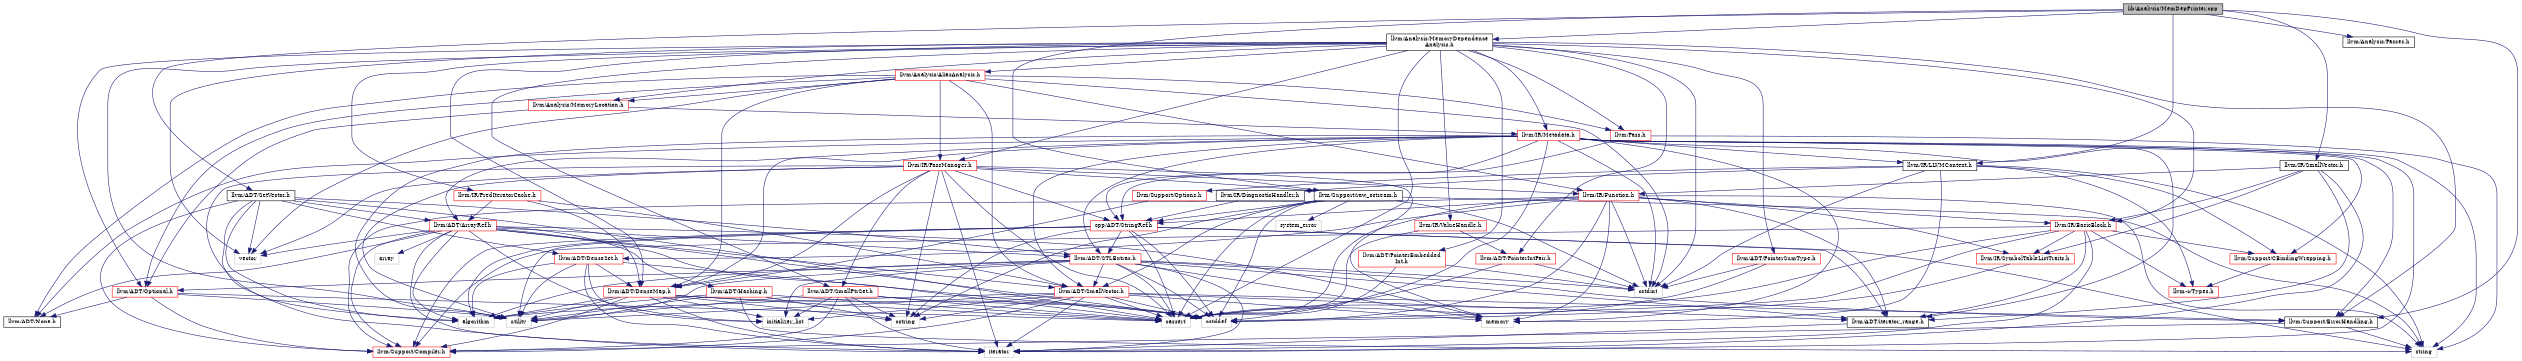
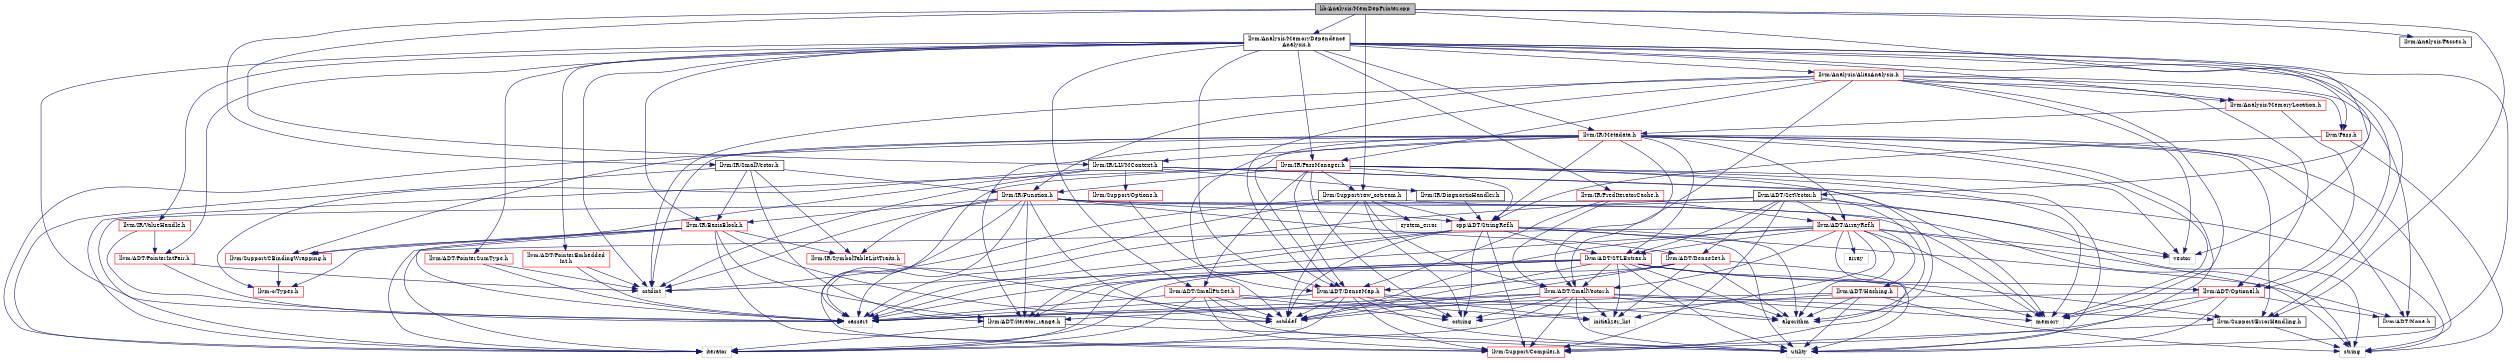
edge "llvm/Analysis/AliasAnalysis.h" -> "memory": added
edge "llvm/ADT/Optional.h" -> "memory": added
edge "llvm/ADT/iterator_range.h" -> "utility": added
